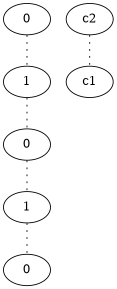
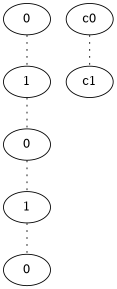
node "c2": label "c2" -> "c0"
